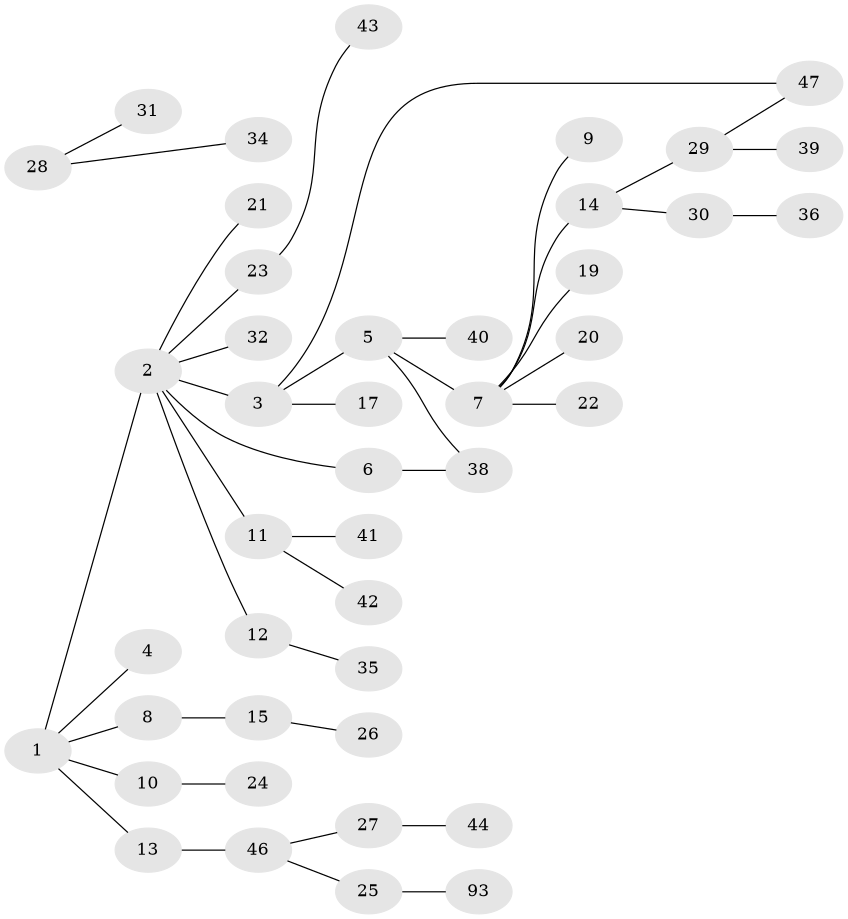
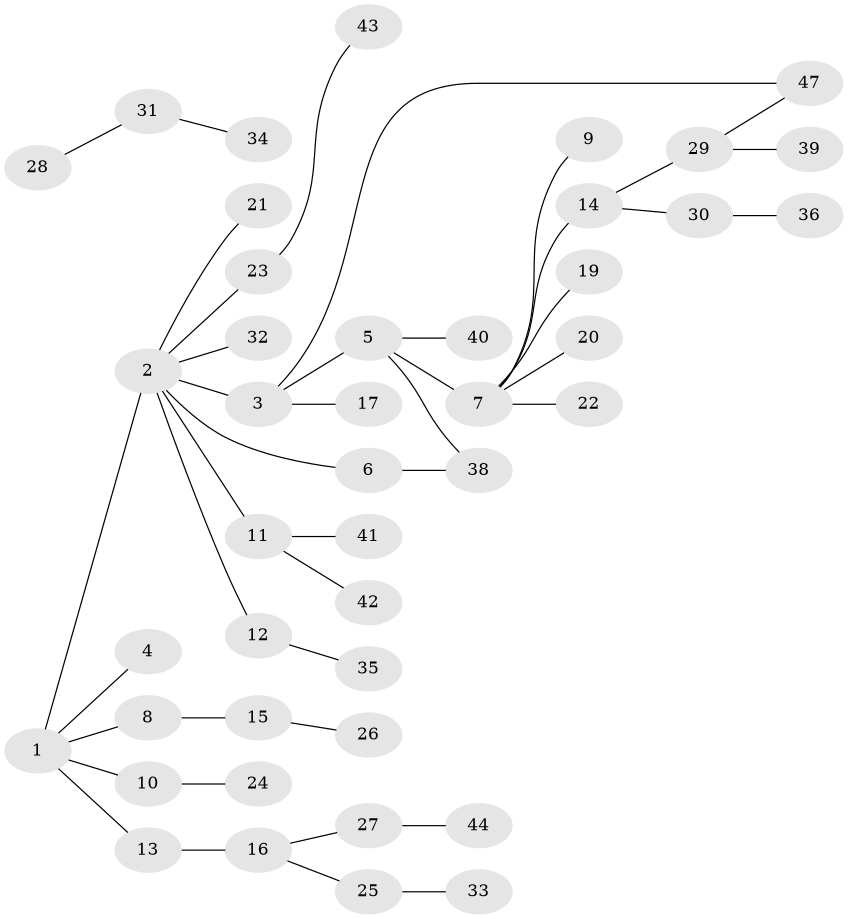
edge "34" -- "28": now "34" -- "31"
node "46": label "46" -> "16"
node "93": label "93" -> "33"
